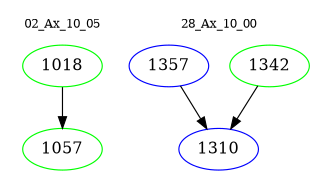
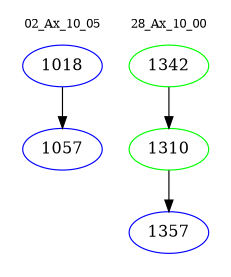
node "1018": color green -> blue
edge "1357" -> "1310": reversed
node "1057": color green -> blue
node "1310": color blue -> green
